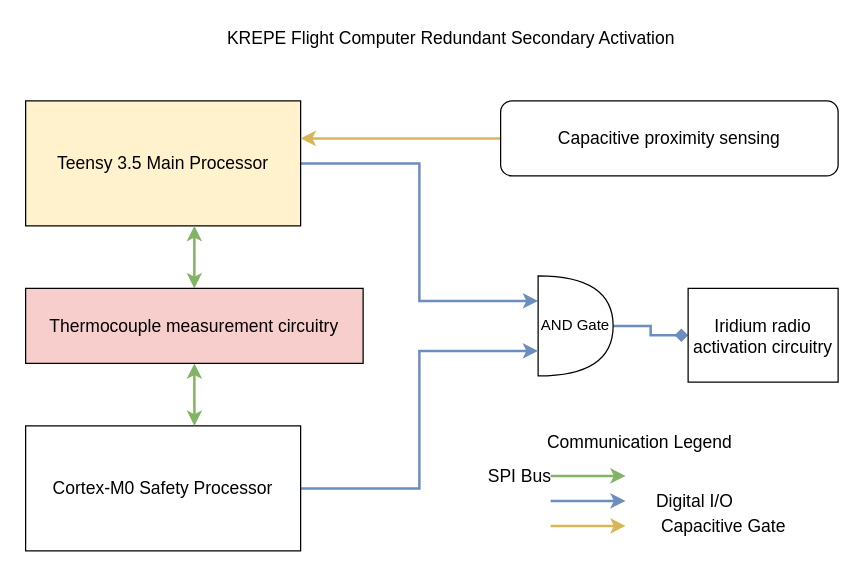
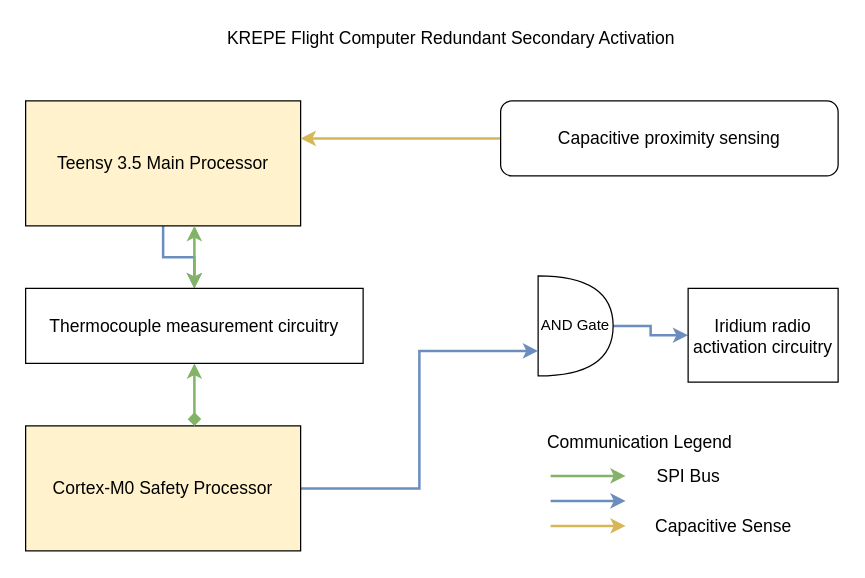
edge "Teensy 3.5 Main Processor" -> "AND Gate": now "Teensy 3.5 Main Processor" -> "Thermocouple measurement circuitry"
node "Thermocouple measurement circuitry": fillcolor #f8cecc -> #ffffff
edge "AND Gate" -> "Iridium radio activation circuitry": arrowhead diamond -> classic
edge "Thermocouple measurement circuitry" -- "Cortex-M0 Safety Processor": arrowhead classic -> diamond
node "SPI Bus": moved (519, 476) -> (688, 476)
node "Cortex-M0 Safety Processor": fillcolor #ffffff -> #fff2cc
node "Digital I/O": removed
node "Capacitive Gate": label "Capacitive Gate" -> "Capacitive Sense"
